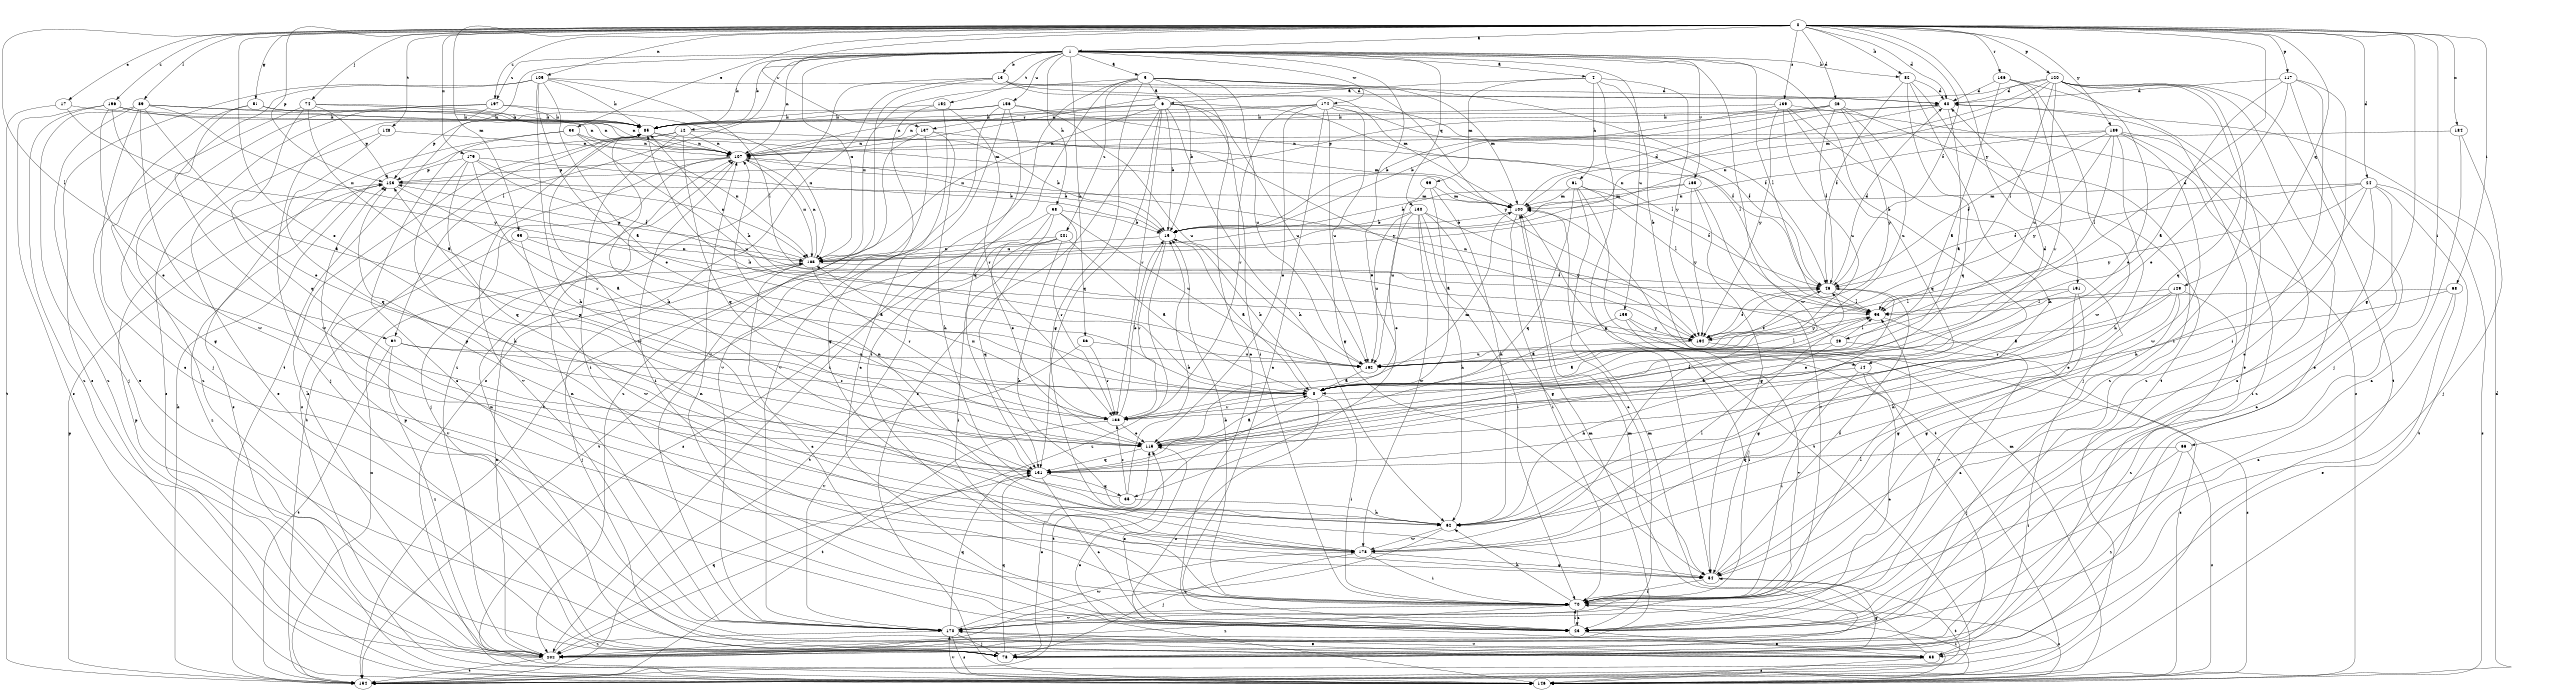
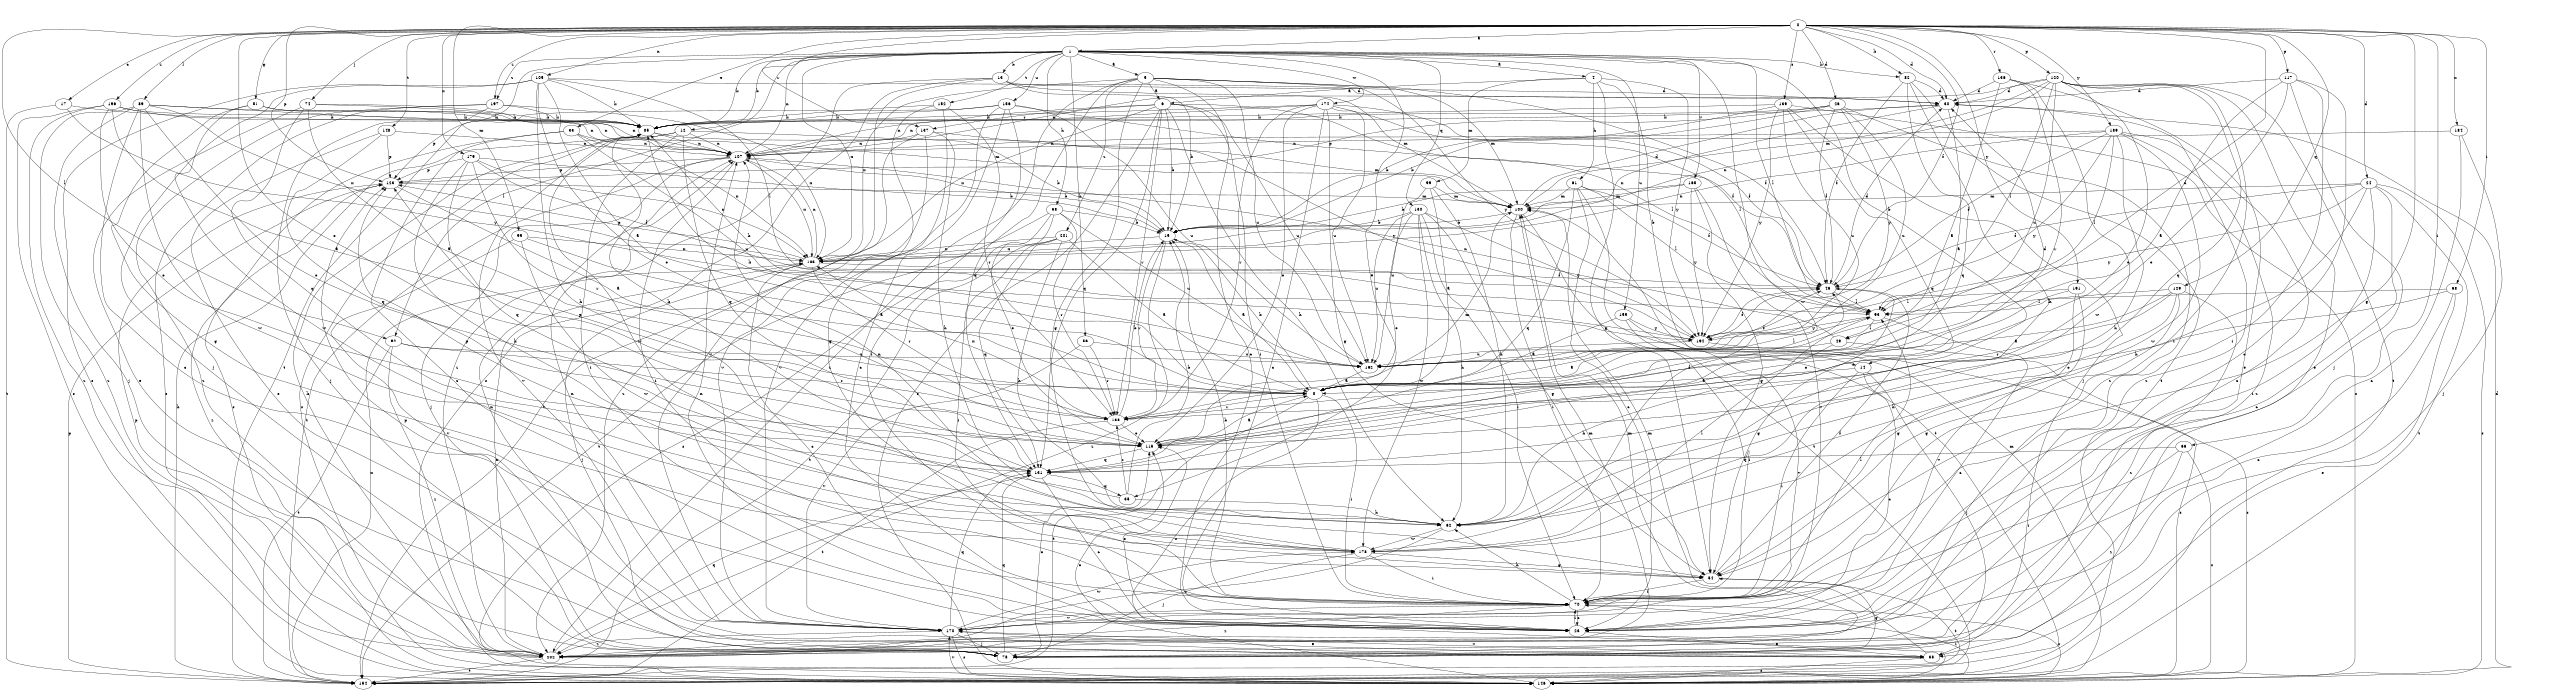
edge "74" -> "123": now "148" -> "123"
edge "29" -> "93": reversed
